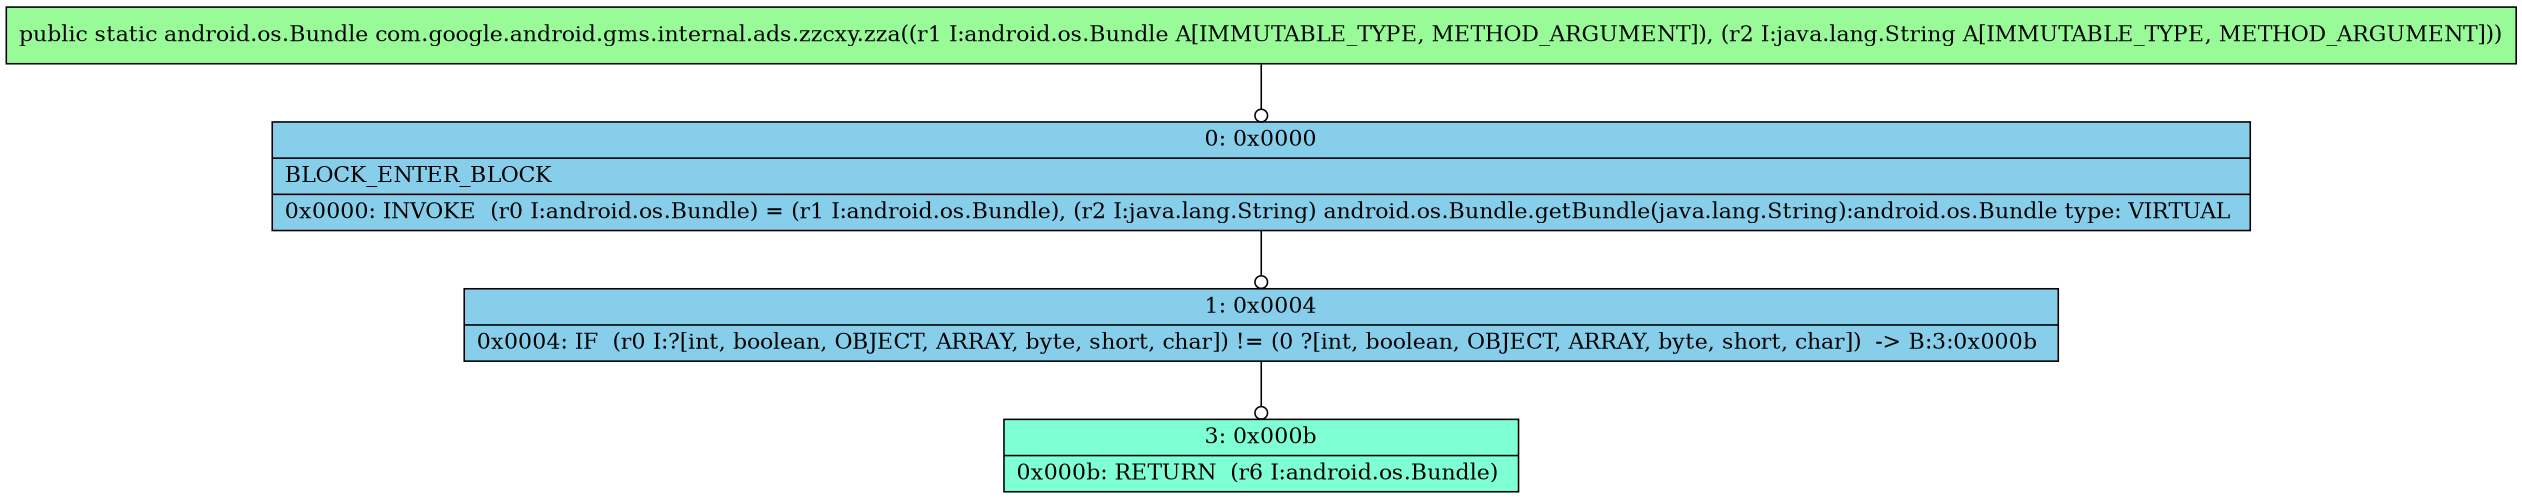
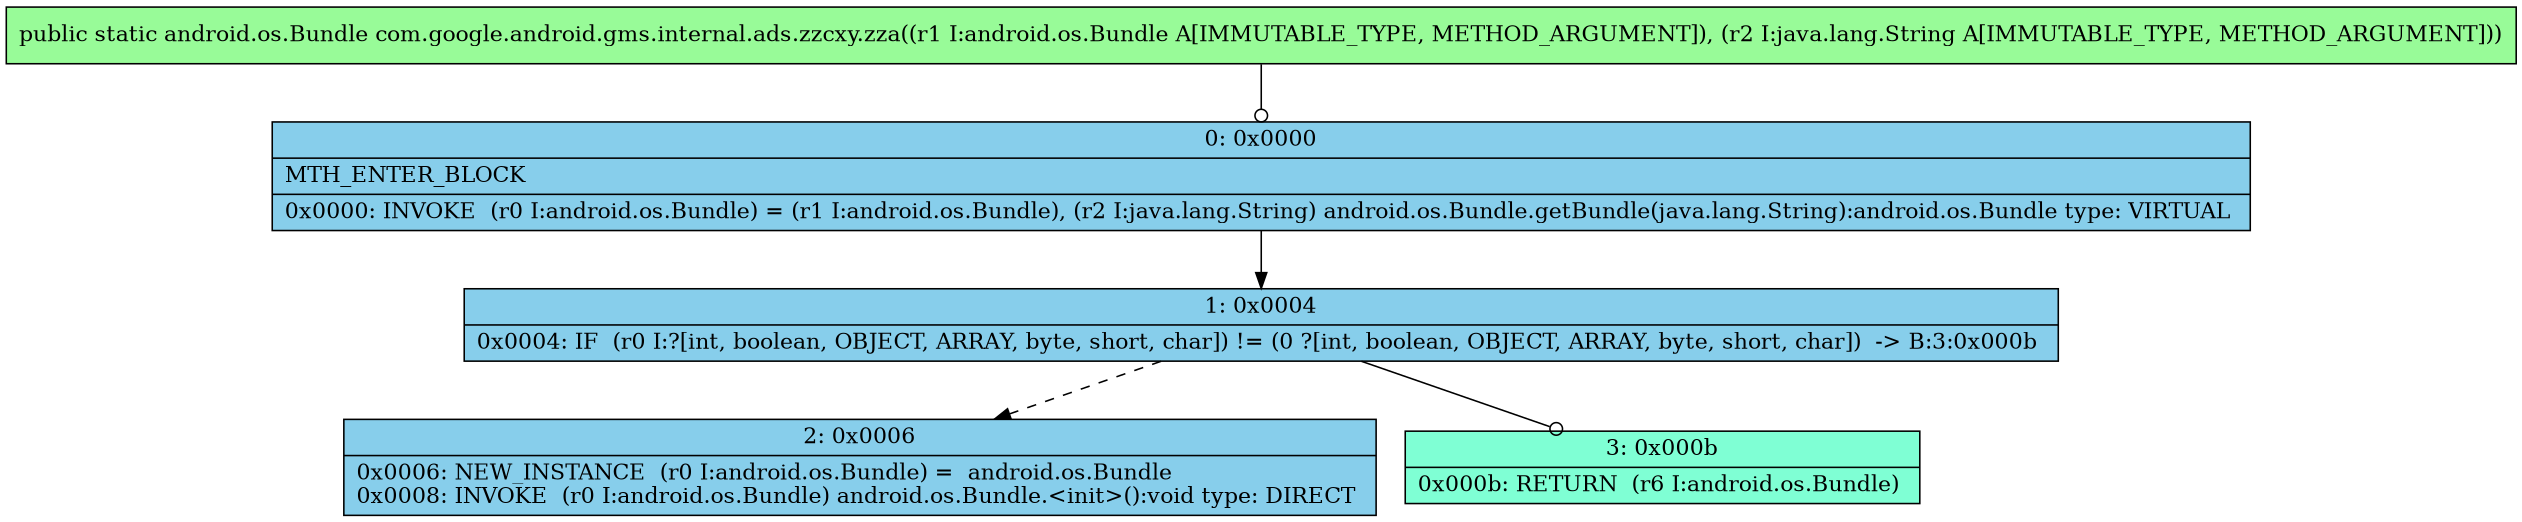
node "0: 0x0000": text "BLOCK_ENTER_BLOCK" -> "MTH_ENTER_BLOCK"
edge "0: 0x0000" -> "1: 0x0004": arrowhead odot -> normal
node "2: 0x0006": added
